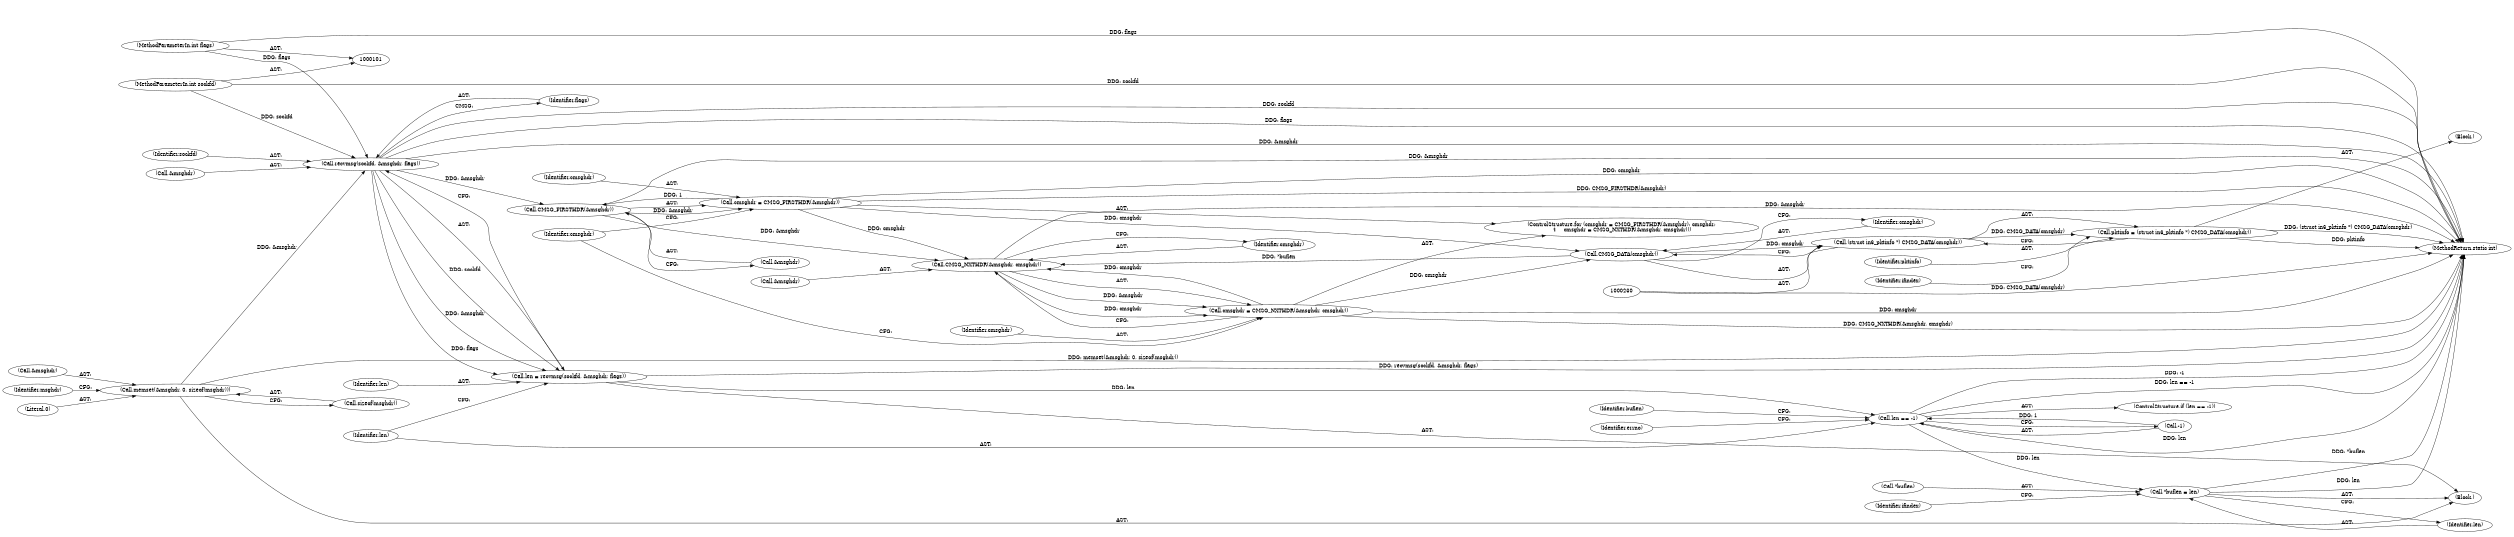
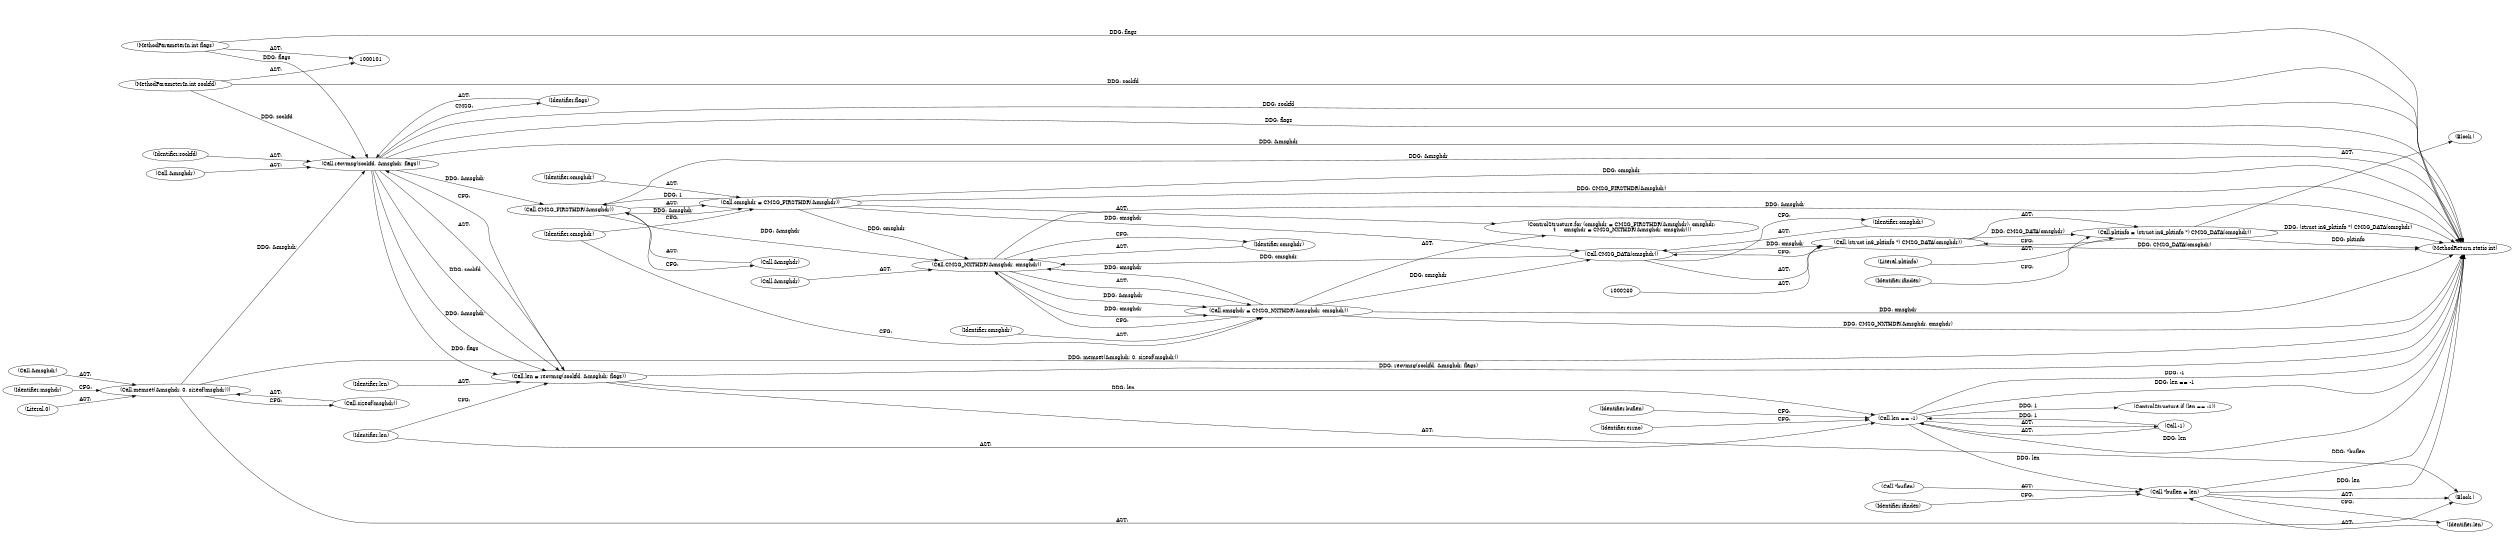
edge "(Call,CMSG_DATA(cmsghdr))" -> "(Call,CMSG_NXTHDR(&msghdr, cmsghdr))": label "DDG: *buflen" -> "DDG: cmsghdr"
node "(Identifier,pktinfo)": label "(Identifier,pktinfo)" -> "(Literal,pktinfo)"
edge "1000230" -> "(MethodReturn,static int)": now "(Call,(struct in6_pktinfo *) CMSG_DATA(cmsghdr))" -> "(MethodReturn,static int)"
edge "(Call,len == -1)" -> "(ControlStructure,if (len == -1))": label "AST: " -> "DDG: 1"
edge "(Call,len == -1)" -> "(Call,-1)": label "CFG: " -> "AST: "
